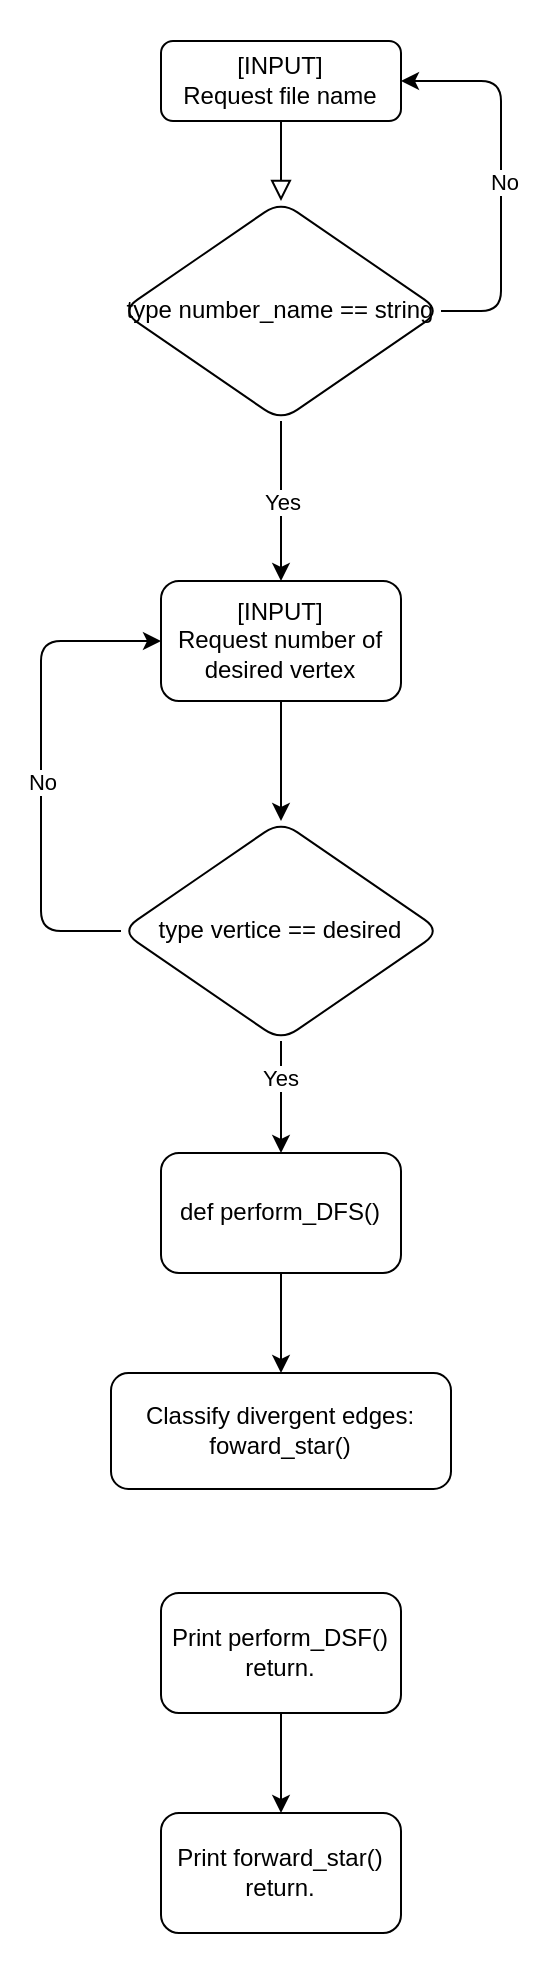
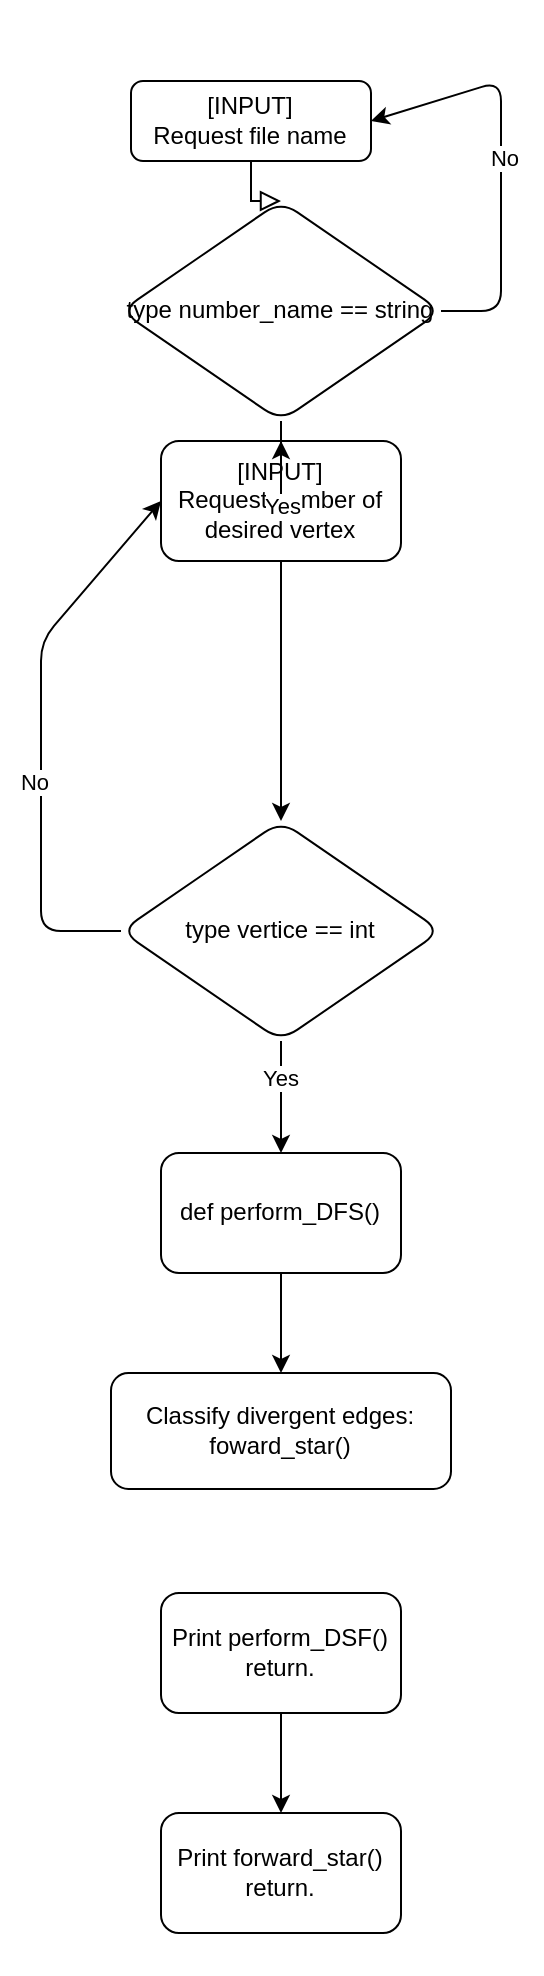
node "[INPUT] Request file name": moved (281, 81) -> (251, 121)
node "[INPUT] Request number of desired vertex": moved (281, 641) -> (281, 501)
node "type vertice == desired": label "type vertice == desired" -> "type vertice == int"
